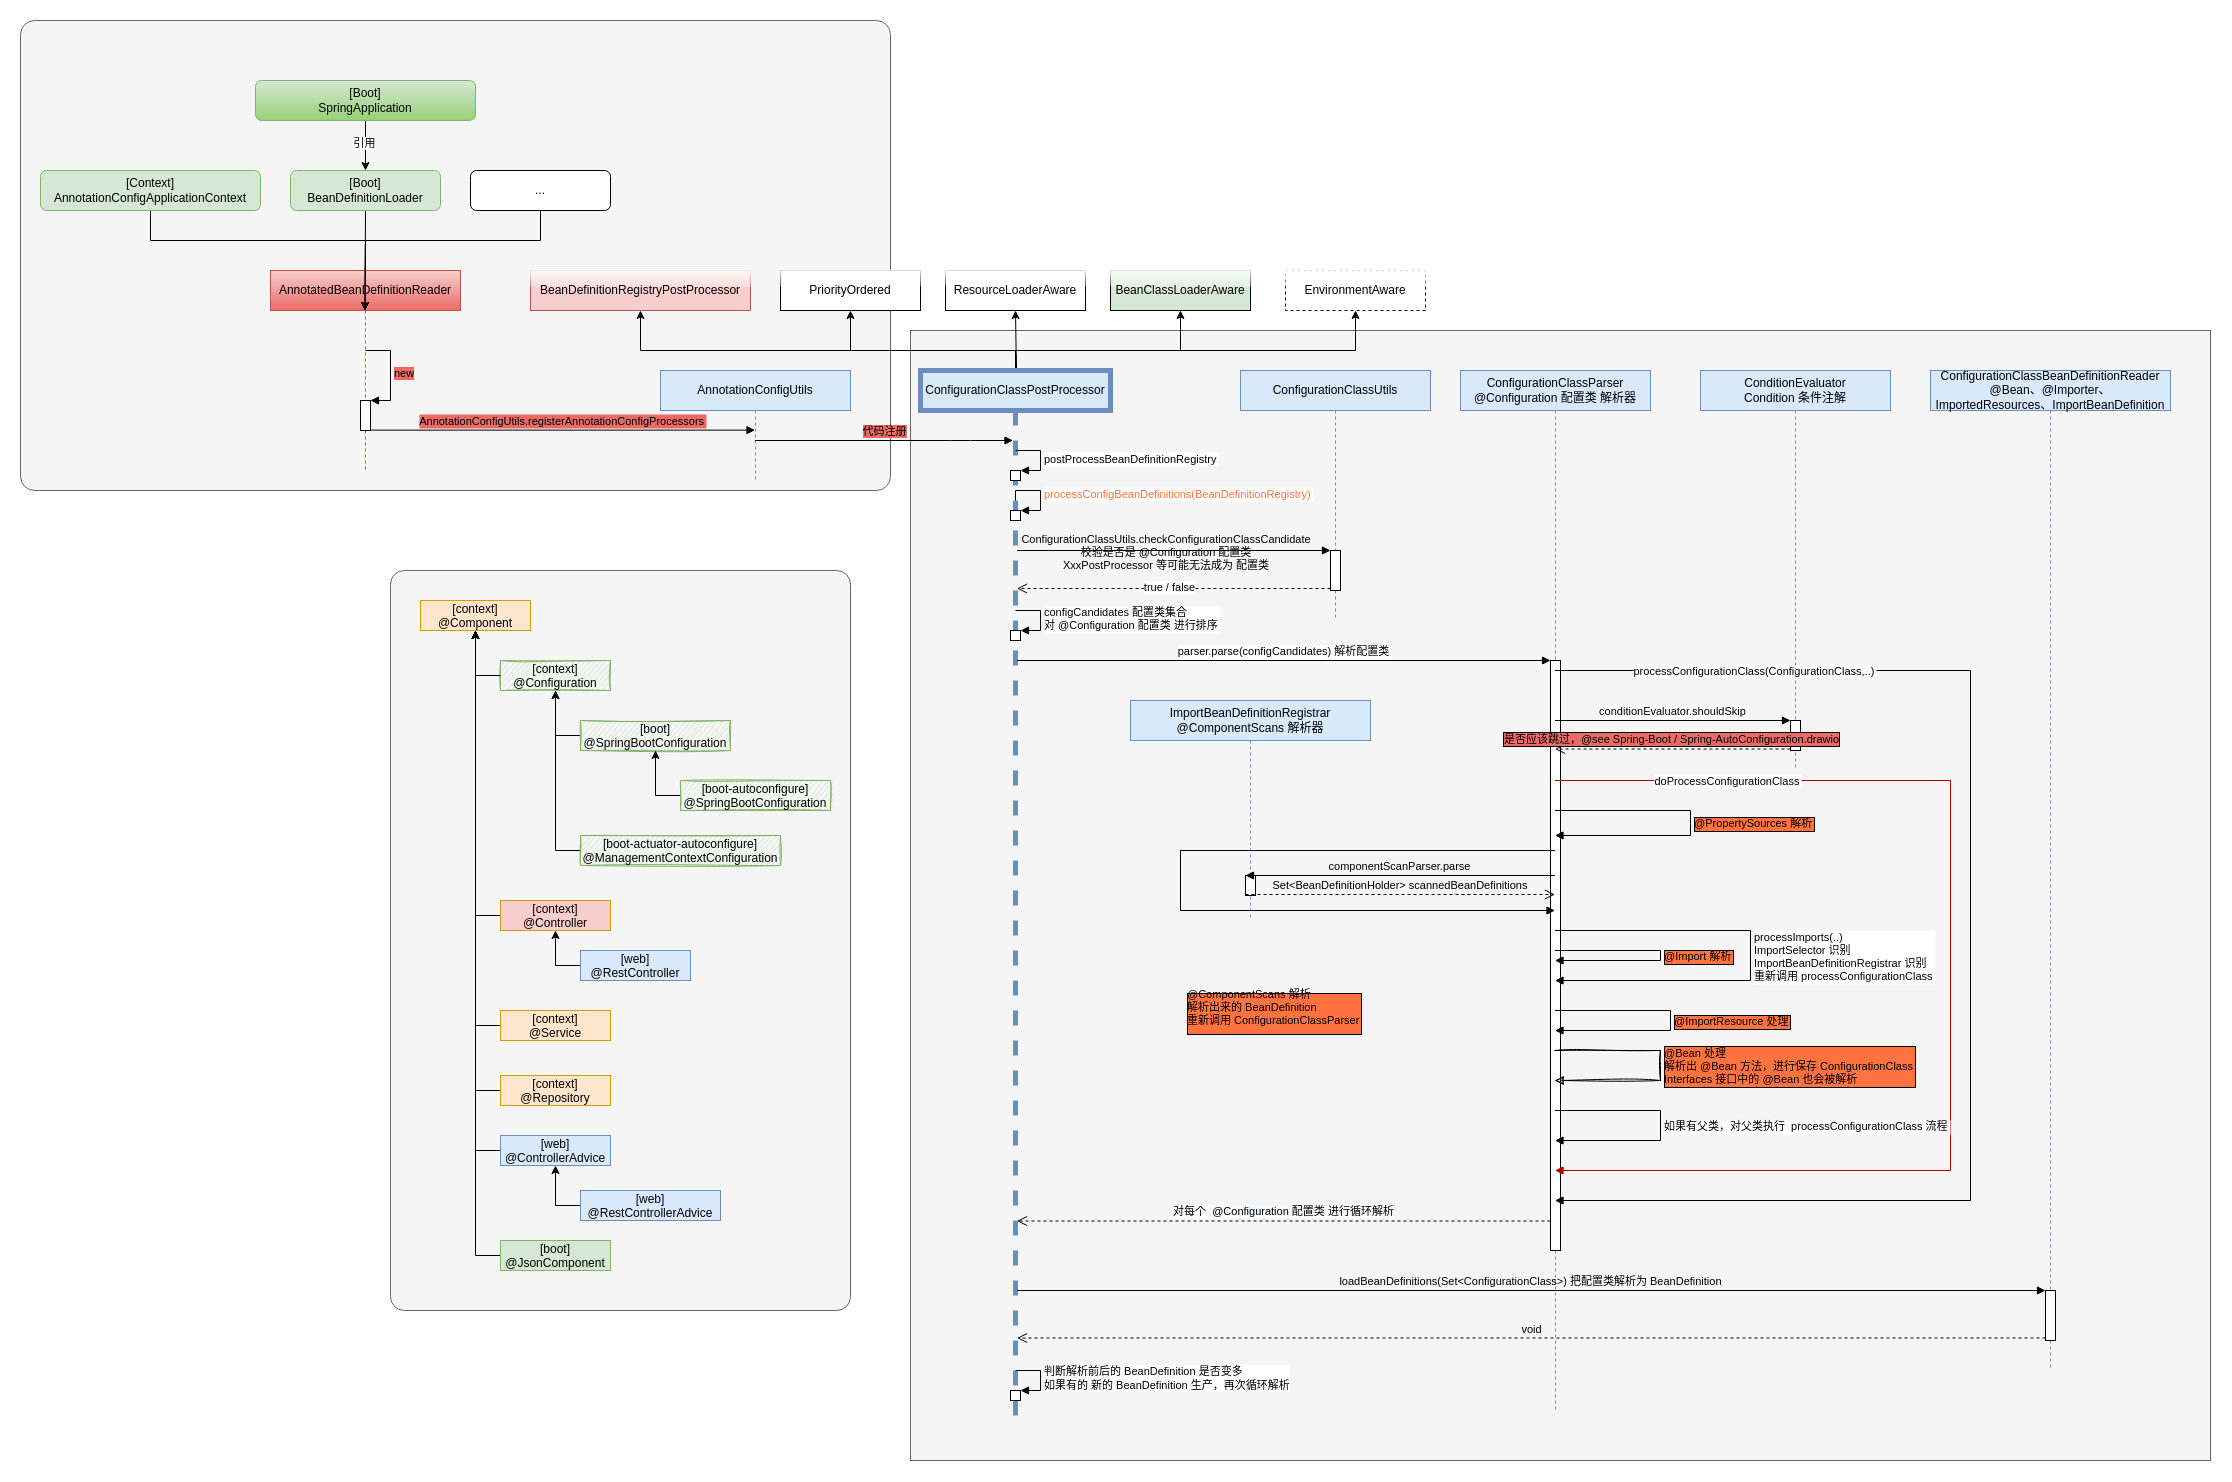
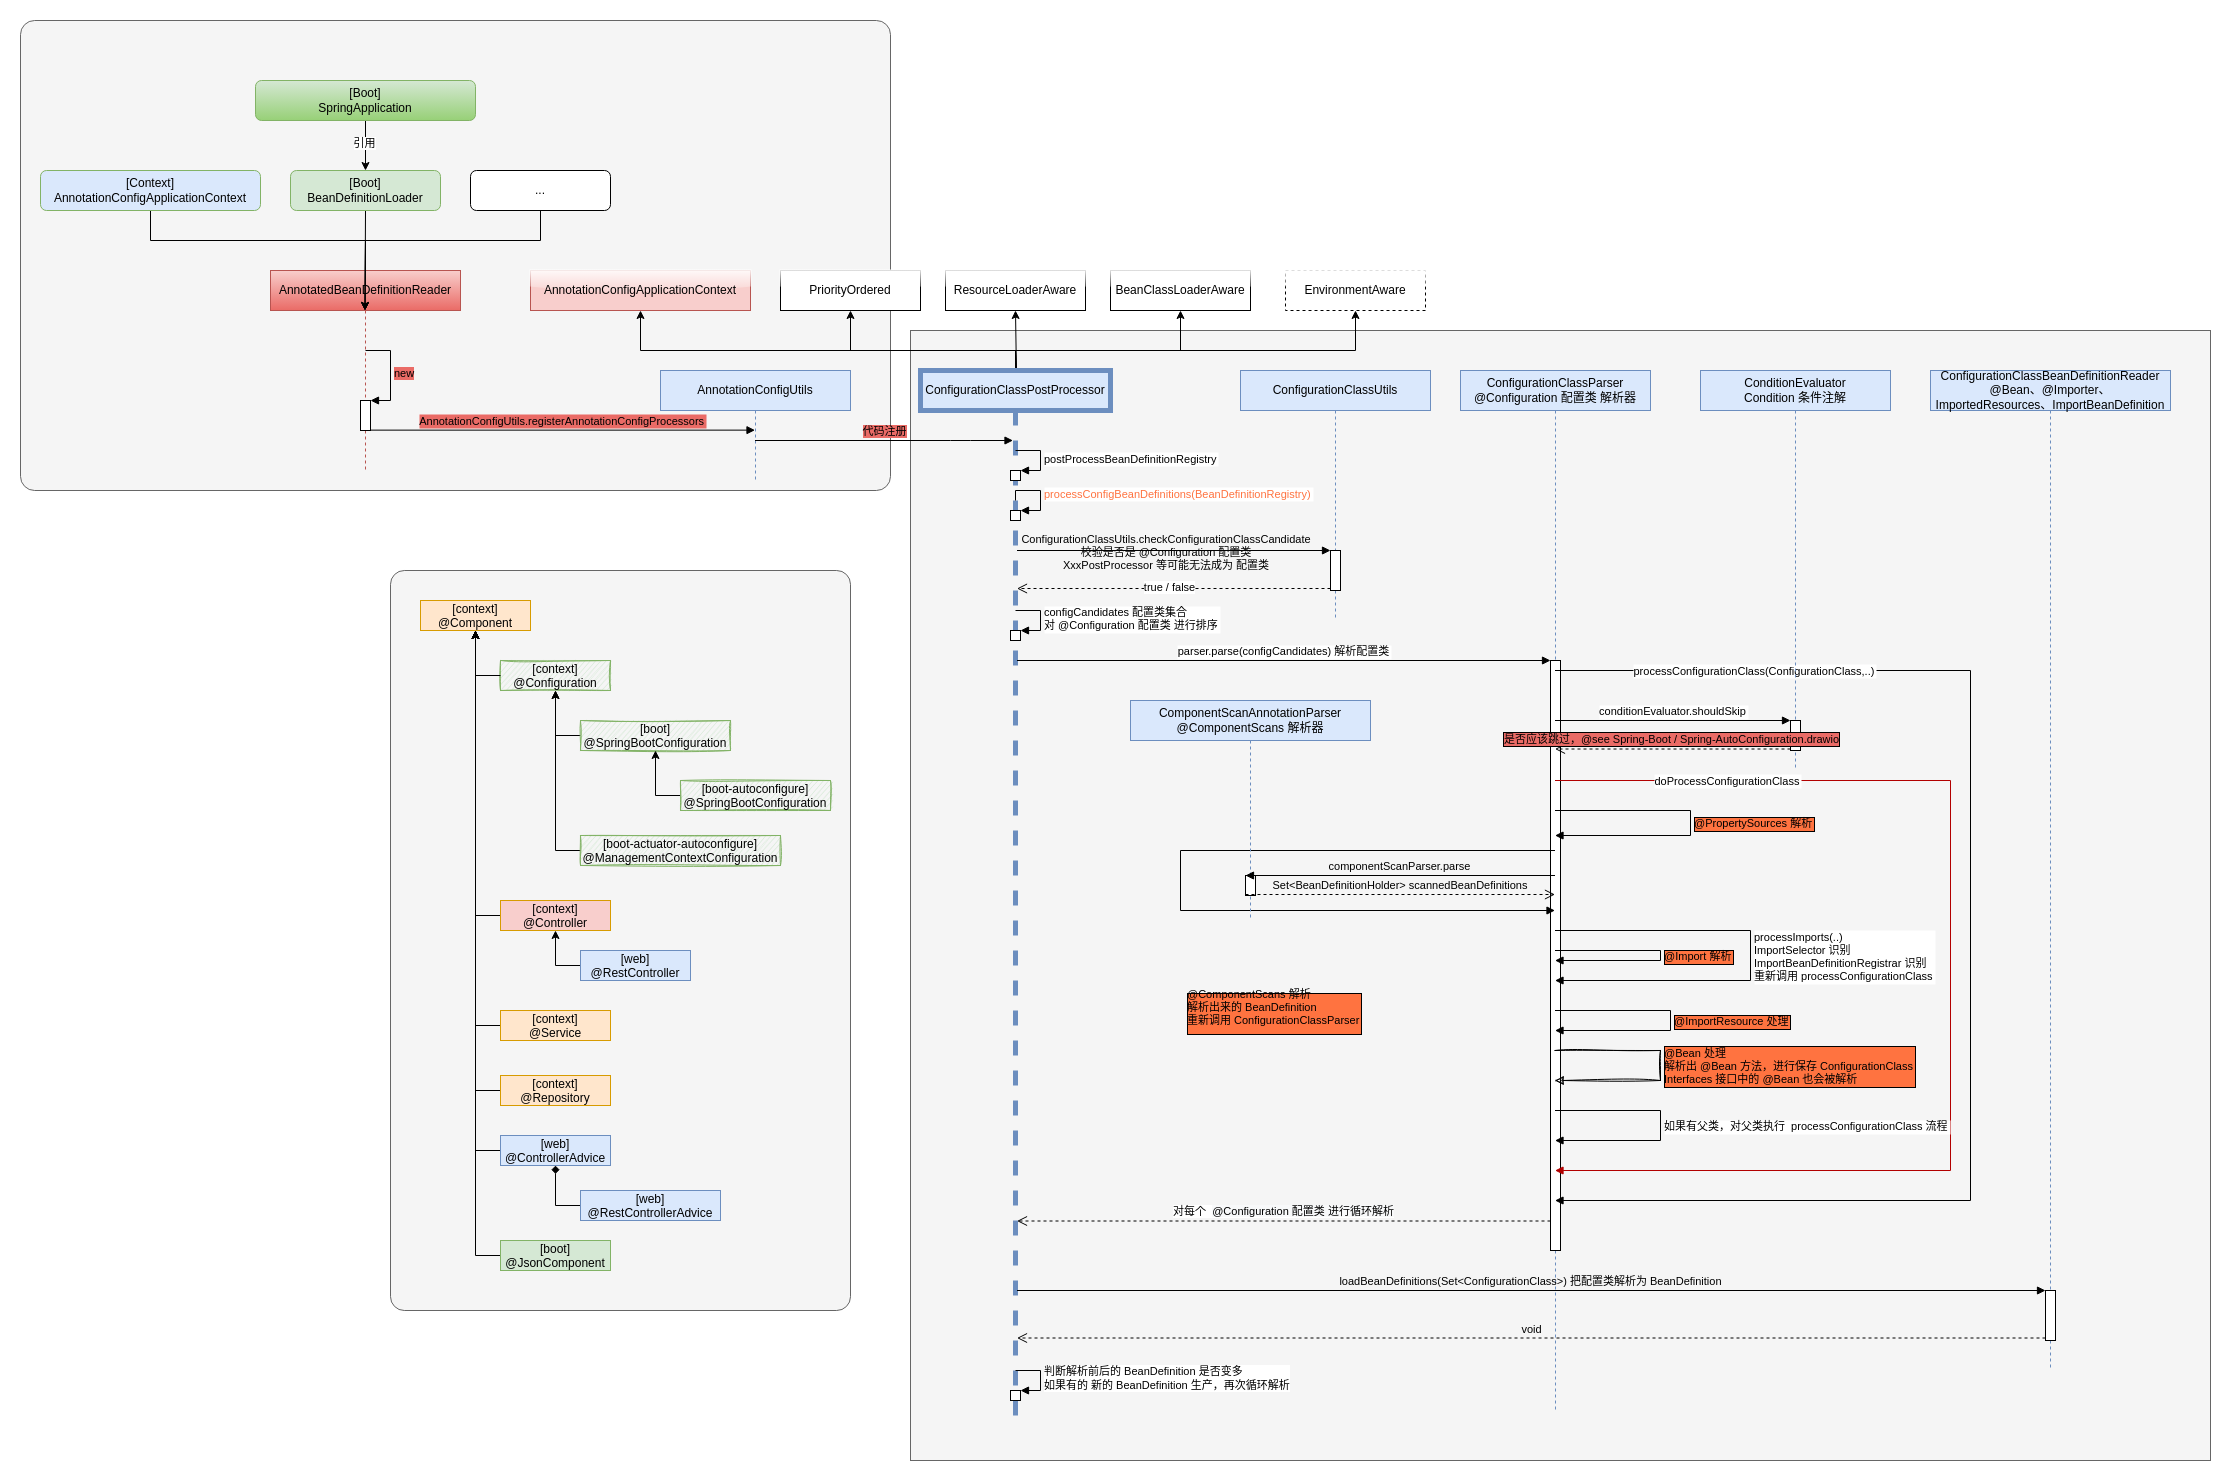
node "[Context] AnnotationConfigApplicationContext": fillcolor #d5e8d4 -> #dae8fc
node "BeanDefinitionRegistryPostProcessor": label "BeanDefinitionRegistryPostProcessor" -> "AnnotationConfigApplicationContext"
node "BeanClassLoaderAware": fillcolor #d5e8d4 -> #ffffff
node "ImportBeanDefinitionRegistrar @ComponentScans 解析器": label "ImportBeanDefinitionRegistrar @ComponentScans 解析器" -> "ComponentScanAnnotationParser @ComponentScans 解析器"
edge "[web] @RestControllerAdvice" -> "[web] @ControllerAdvice": arrowhead classic -> diamond
